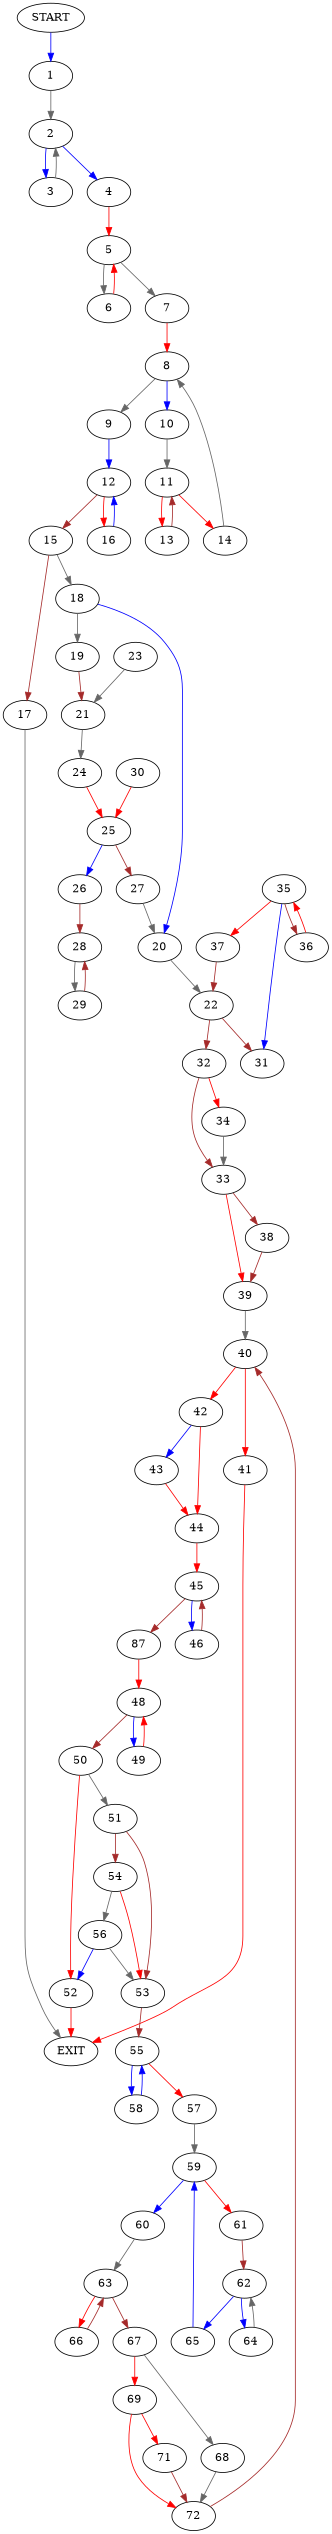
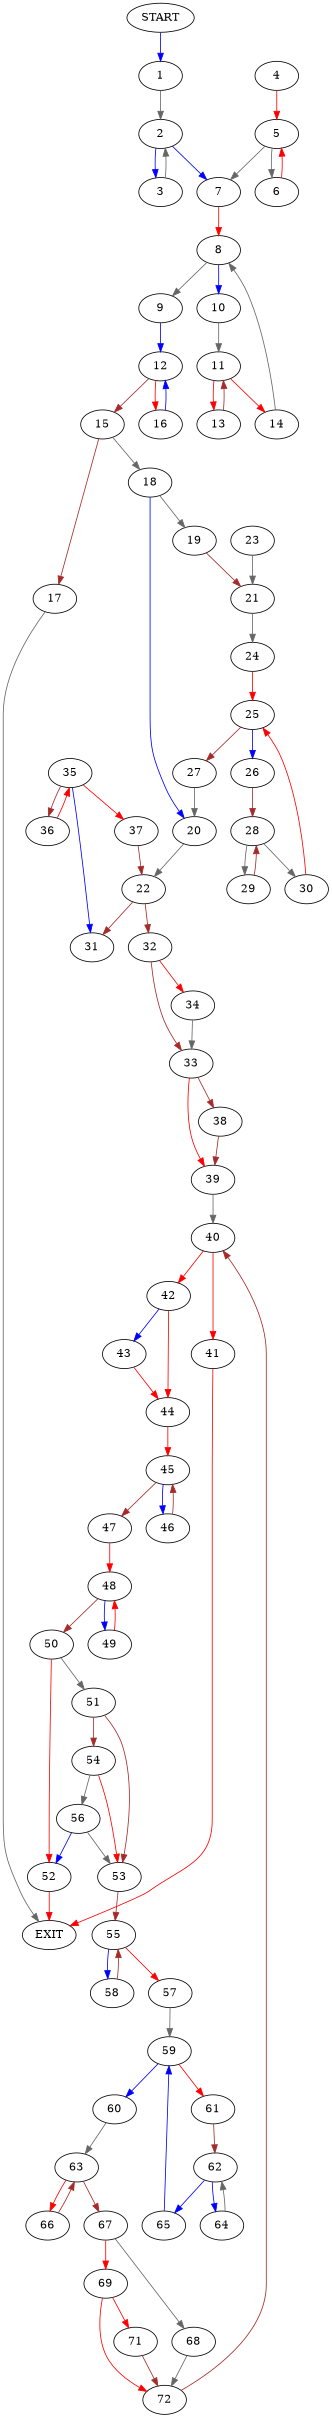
edge "2" -> "4": now "2" -> "7"
edge "28" -> "30": added
node "87": label "87" -> "47"
edge "58" -> "55": color blue -> brown
